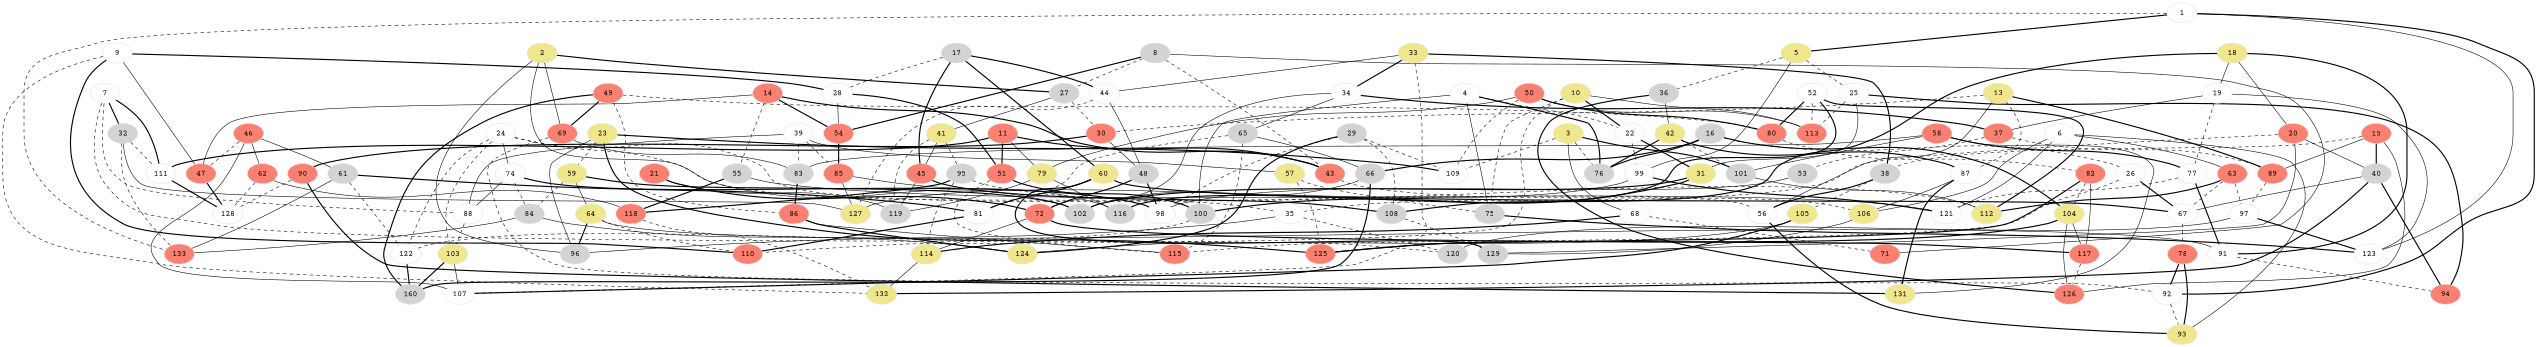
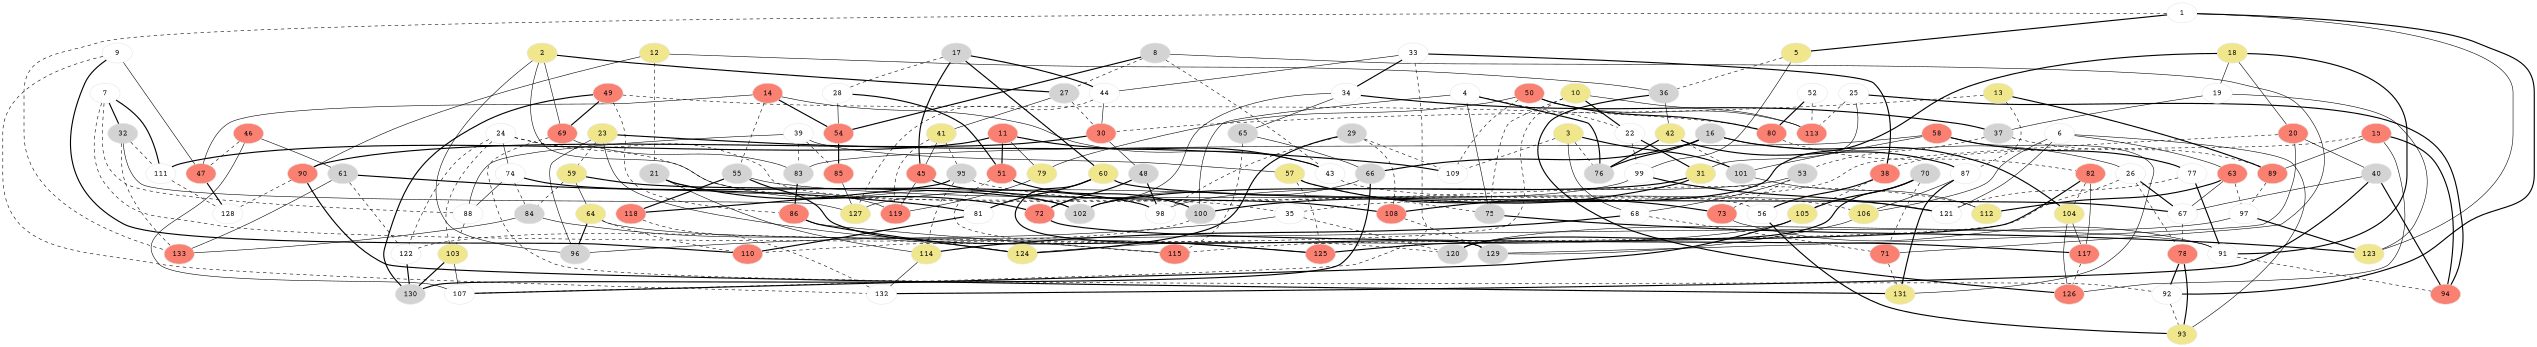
node "12": added
node "33": fillcolor khaki -> white
edge "9" -- "28": removed
edge "5" -- "25": removed
edge "52" -- "112": removed
edge "14" -- "43": style bold -> solid
node "37": fillcolor salmon -> lightgrey
edge "19" -- "77": removed
edge "44" -- "48": now "44" -- "30"
edge "16" -- "26": style dashed -> solid
edge "15" -- "40": now "15" -- "94"
edge "65" -- "81": removed
edge "13" -- "56": removed
node "62": removed
node "21": fillcolor salmon -> lightgrey
node "43": fillcolor salmon -> white
node "38": fillcolor lightgrey -> salmon
node "70": added
edge "111" -- "128": style bold -> dashed
edge "63" -- "67": style dashed -> solid
edge "53" -- "68": added
node "119": fillcolor lightgrey -> salmon
node "116": removed
node "108": fillcolor lightgrey -> salmon
node "73": added
edge "26" -- "78": added
edge "72" -- "114": now "21" -- "114"
edge "23" -- "125": style bold -> solid
edge "104" -- "125": now "55" -- "125"
node "123": fillcolor white -> khaki
edge "71" -- "131": added
node "160": label "160" -> "130"
node "132": fillcolor khaki -> white
